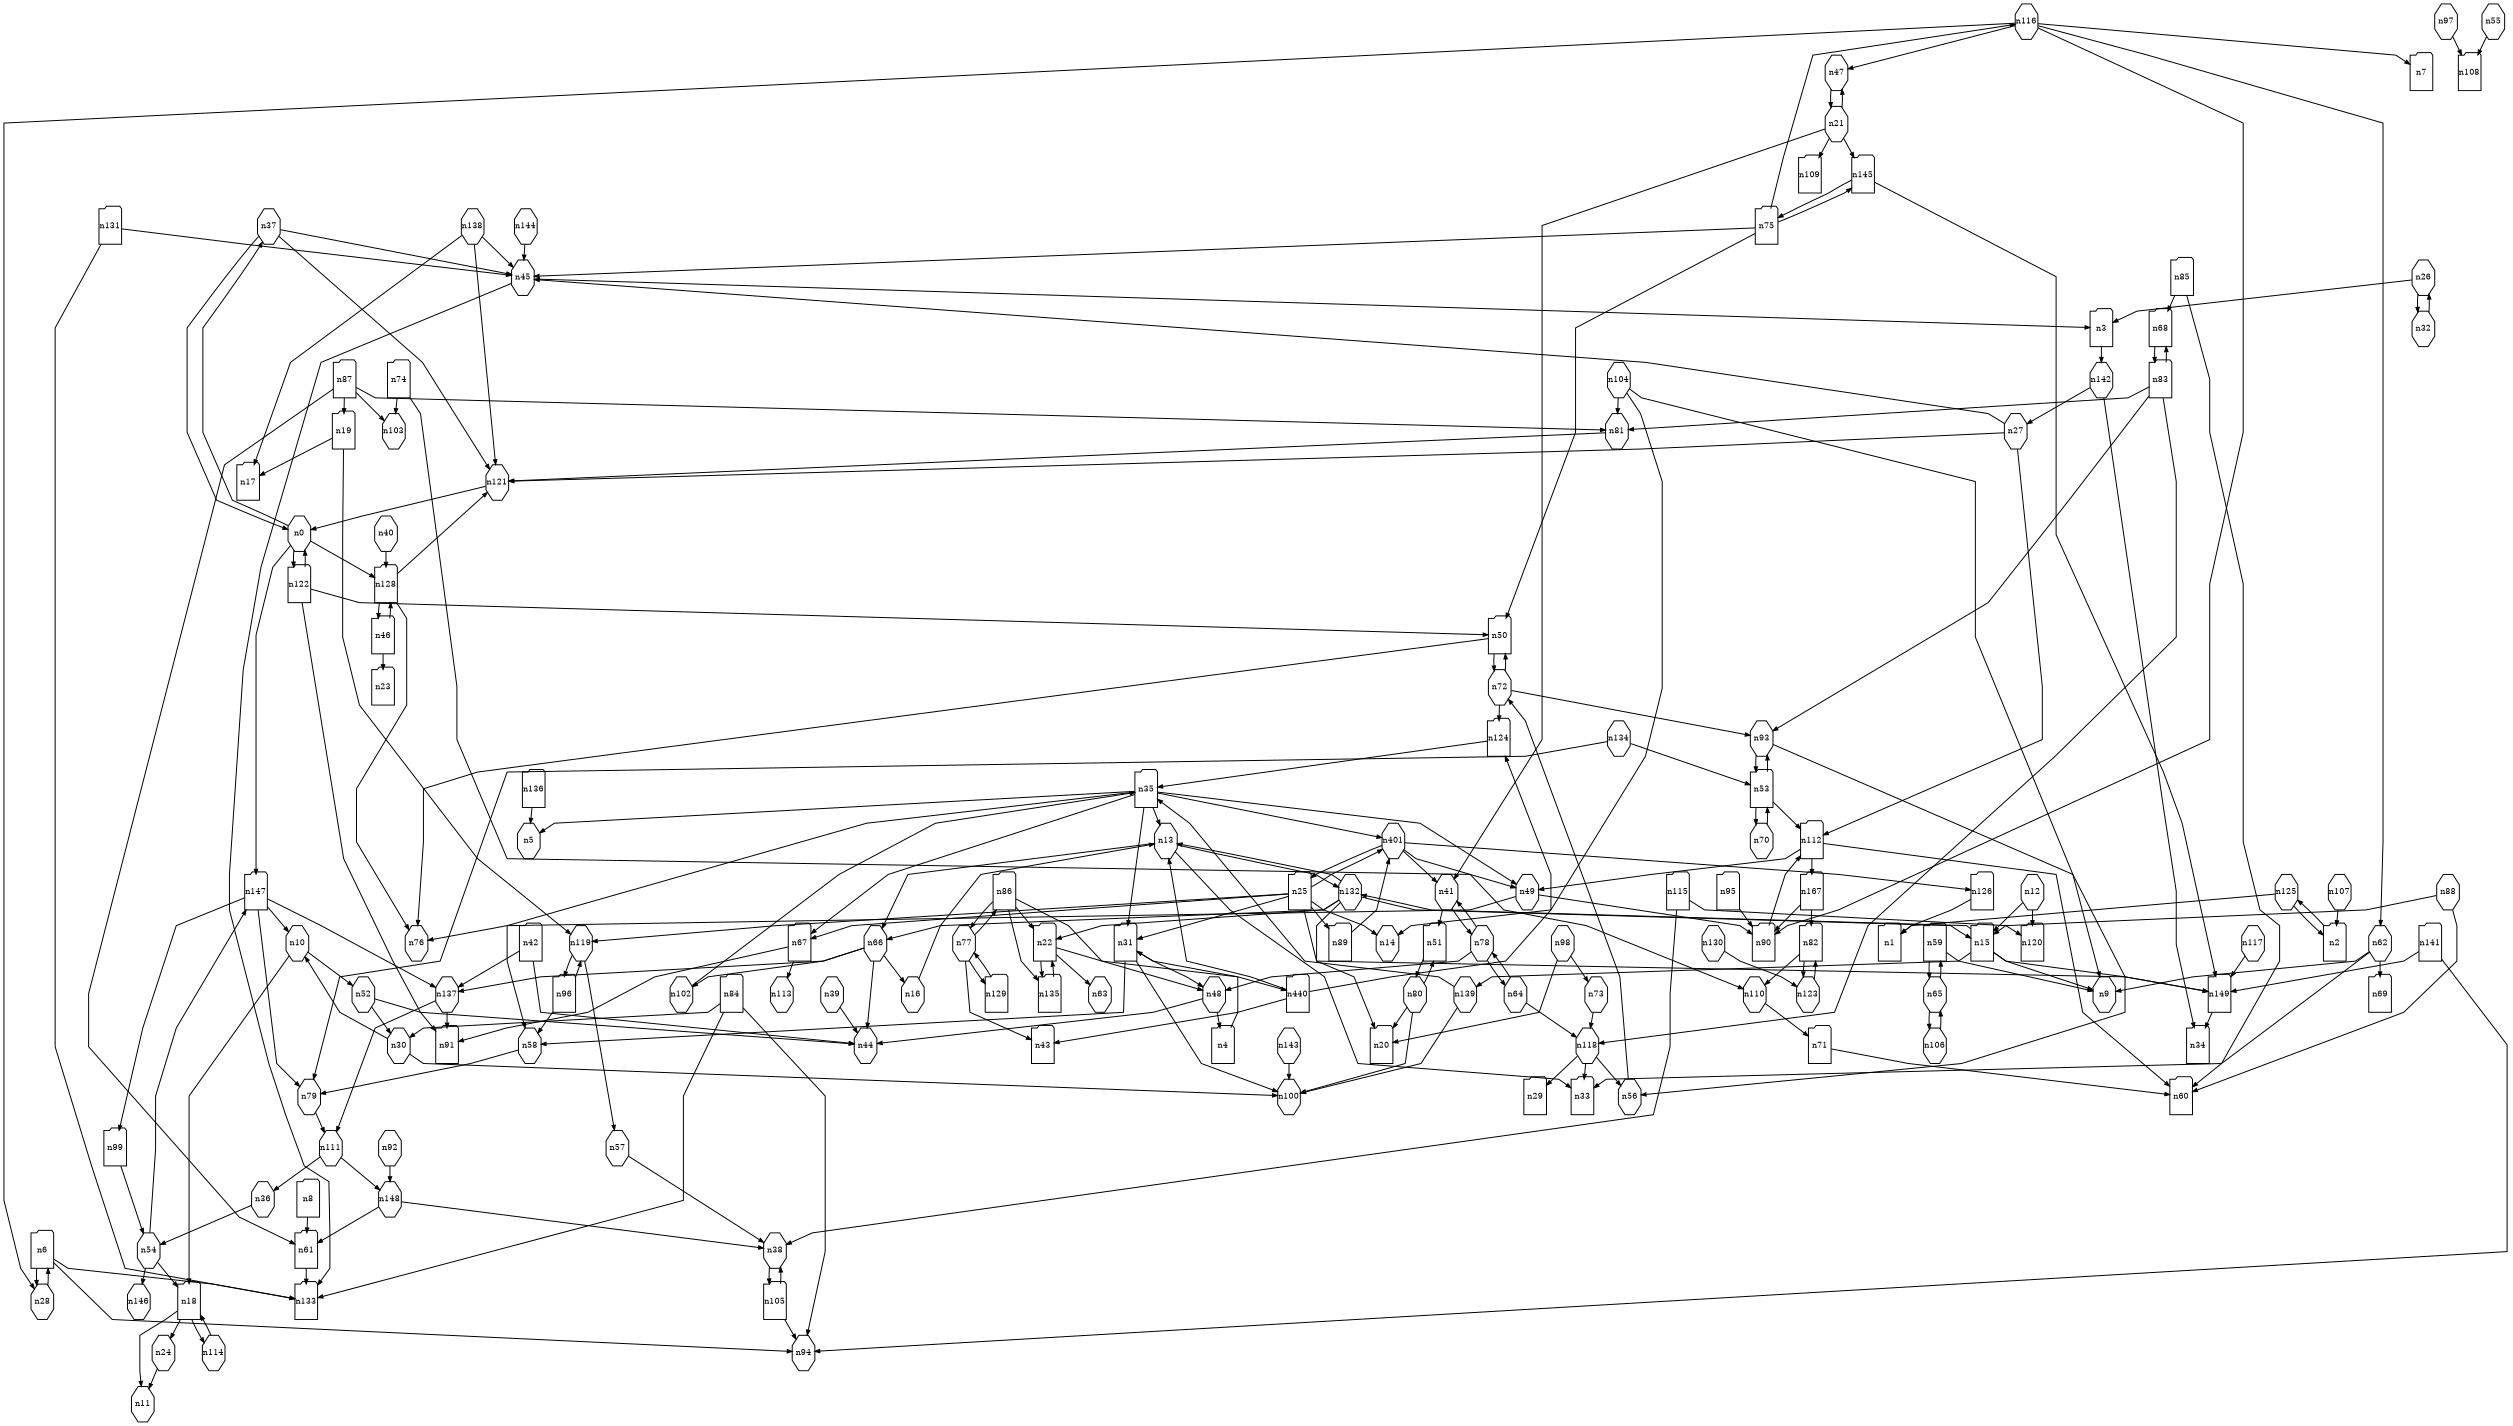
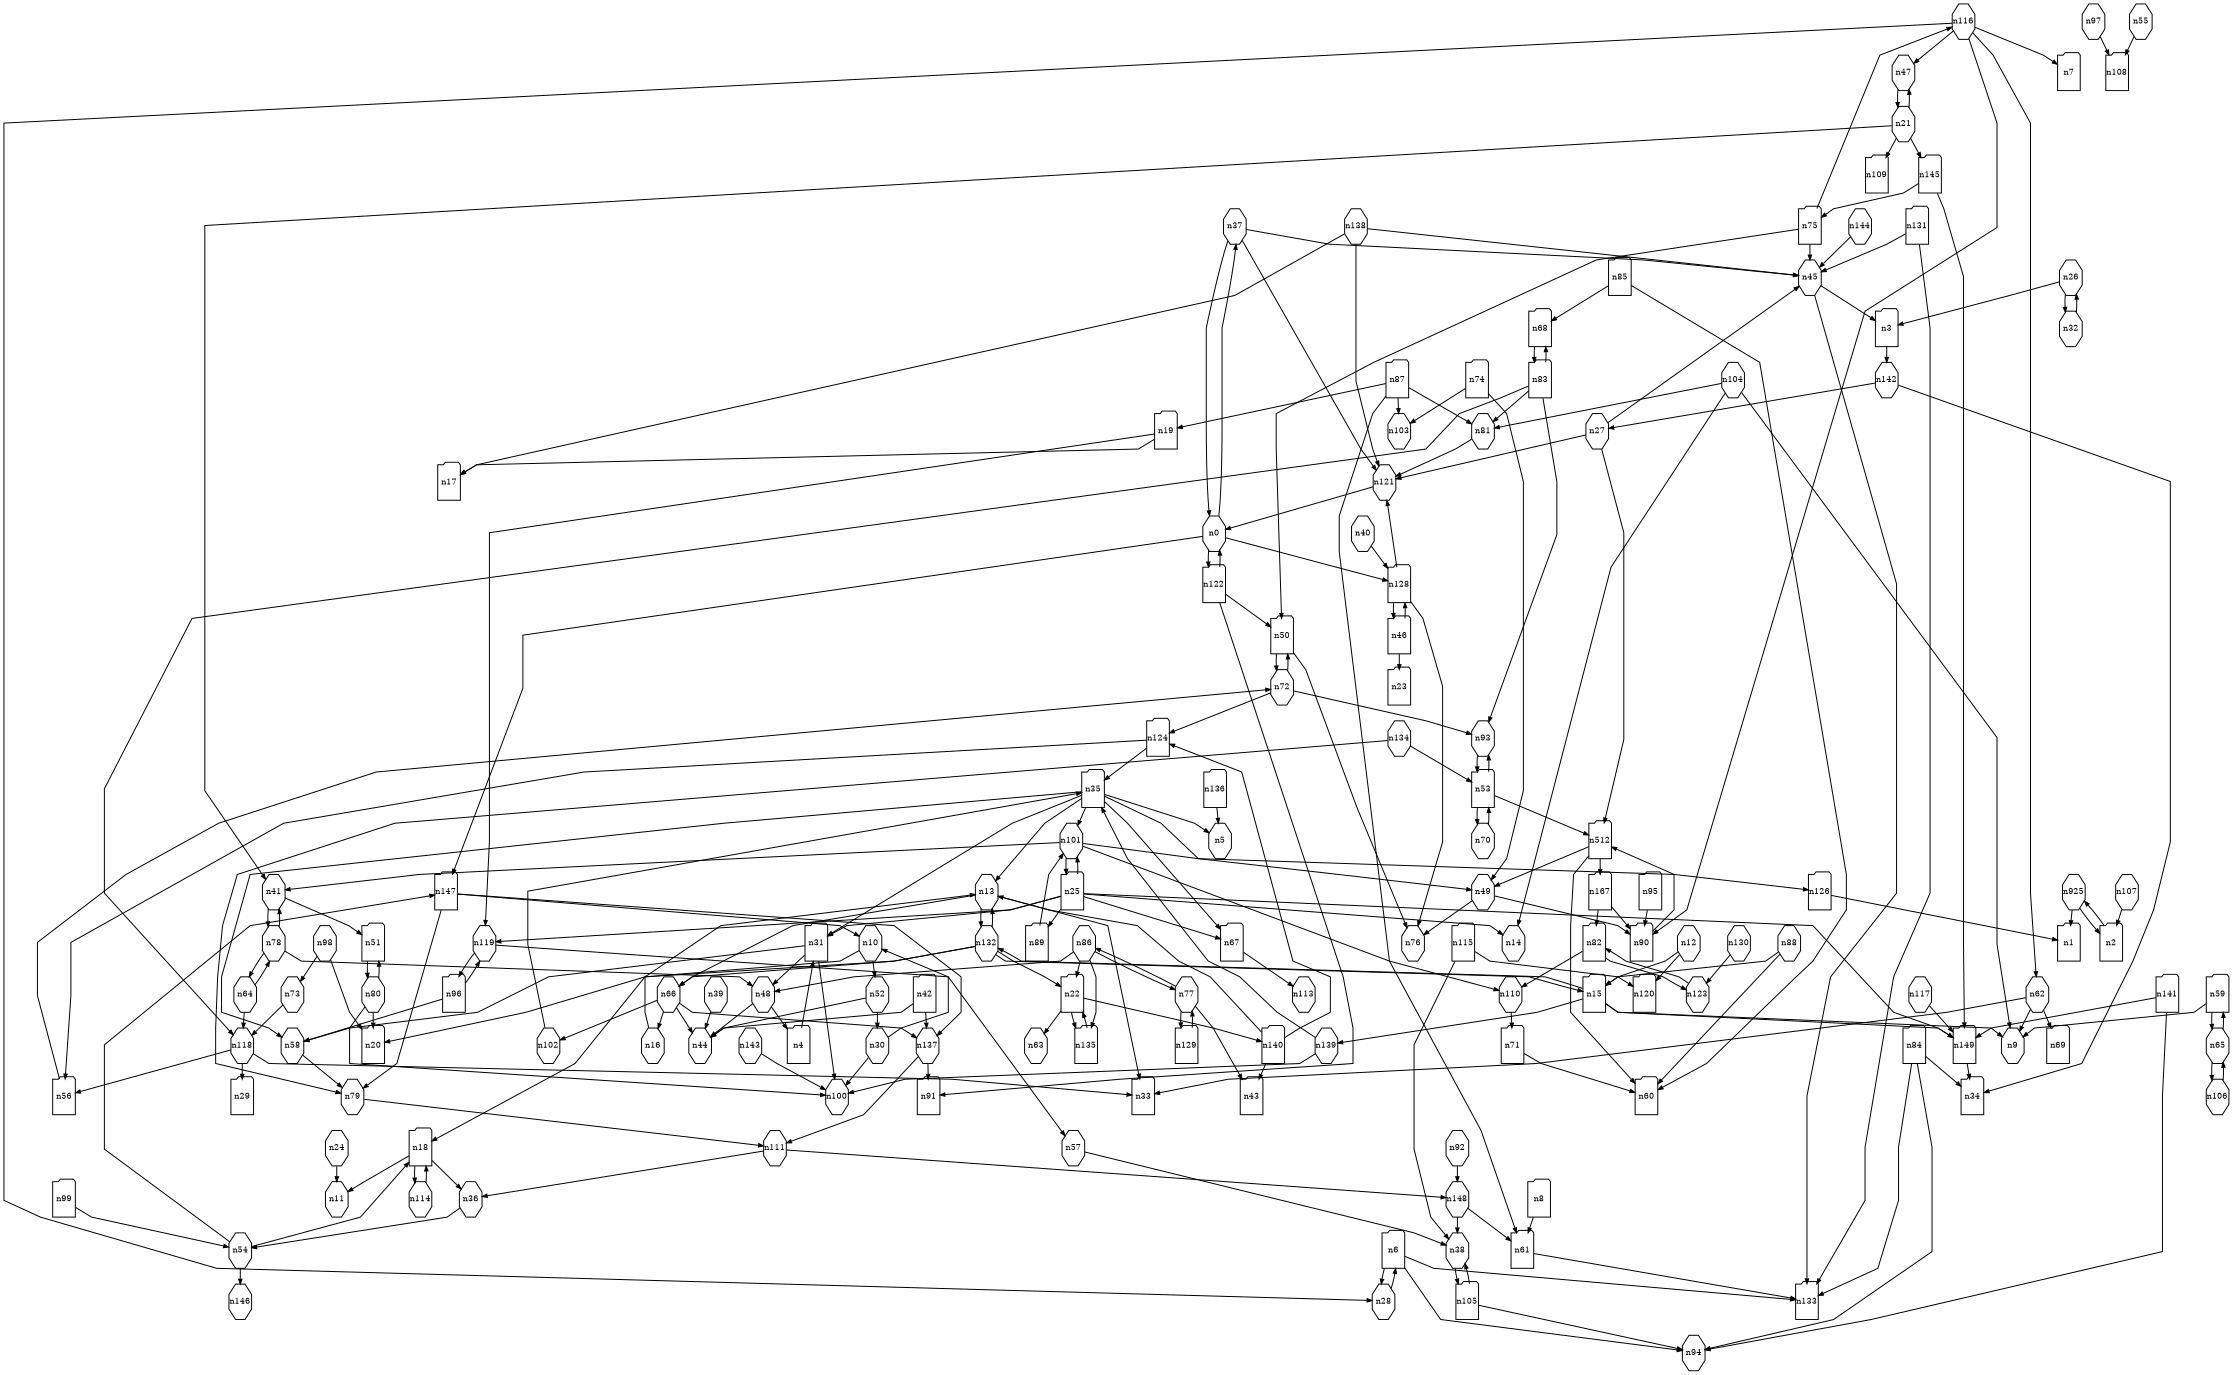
edge "n75" -> "n145": removed
node "n401": label "n401" -> "n101"
node "n112": label "n112" -> "n512"
node "n86": shape folder -> octagon
node "n125": label "n125" -> "n925"
edge "n147" -> "n99": removed
edge "n67" -> "n91": removed
node "n440": label "n440" -> "n140"
edge "n93" -> "n56": now "n124" -> "n56"
edge "n84" -> "n30": now "n84" -> "n34"
node "n56": shape octagon -> folder
edge "n18" -> "n24": now "n18" -> "n36"
